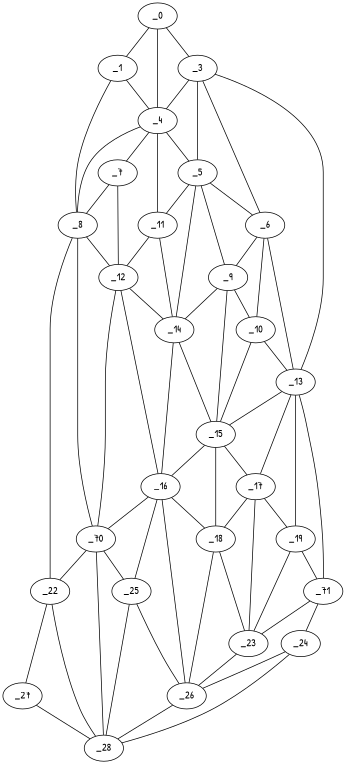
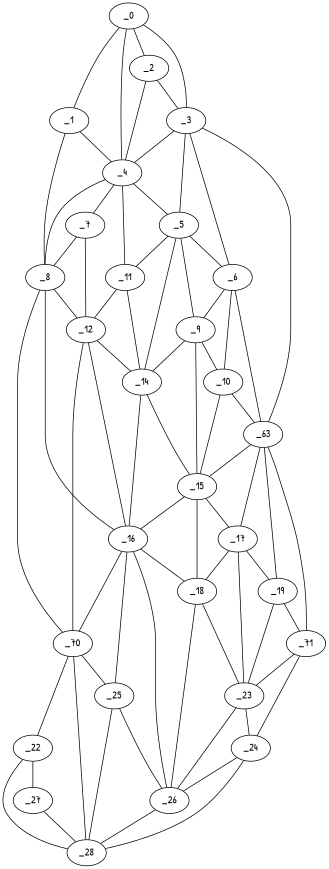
node "_2": added
node "_13": label "_13" -> "_63"
edge "_8" -- "_22": now "_8" -- "_16"
edge "_23" -- "_24": added
